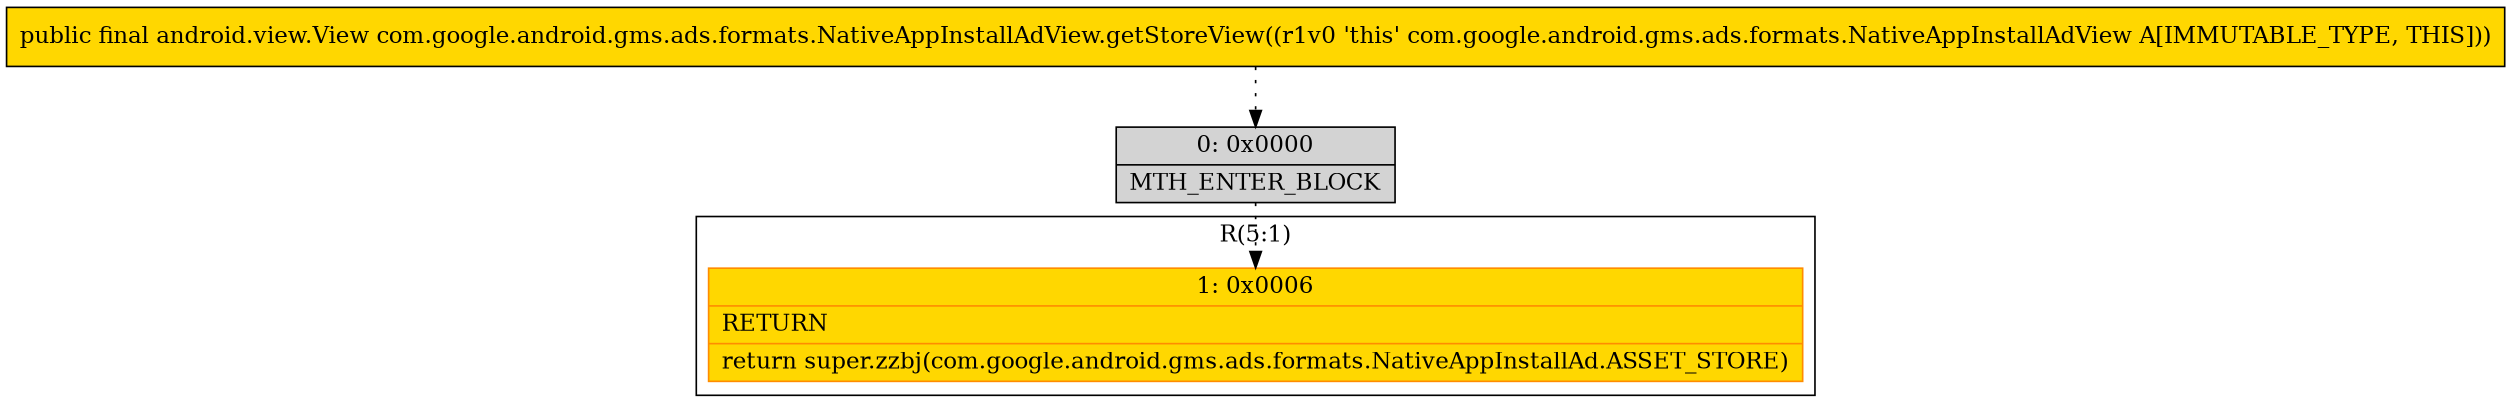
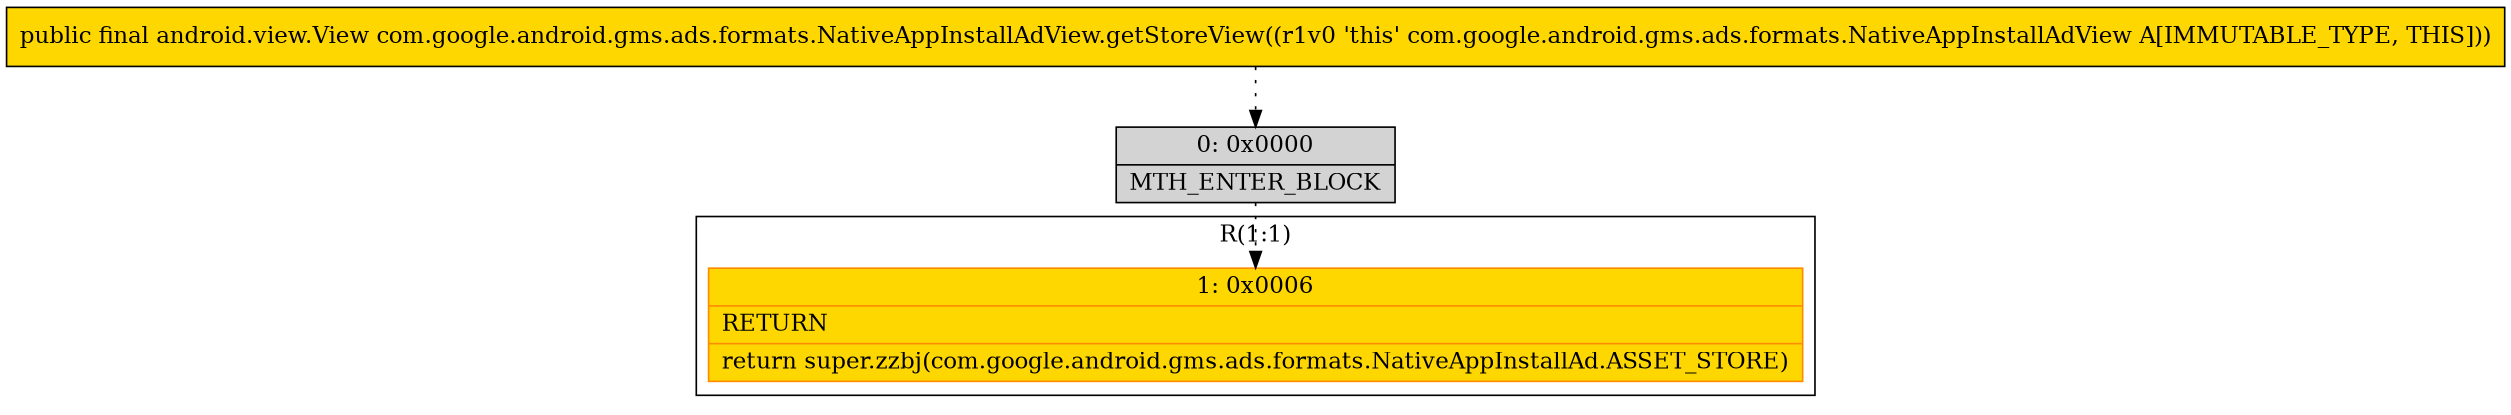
cluster "R(5:1)": label "R(5:1)" -> "R(1:1)"
